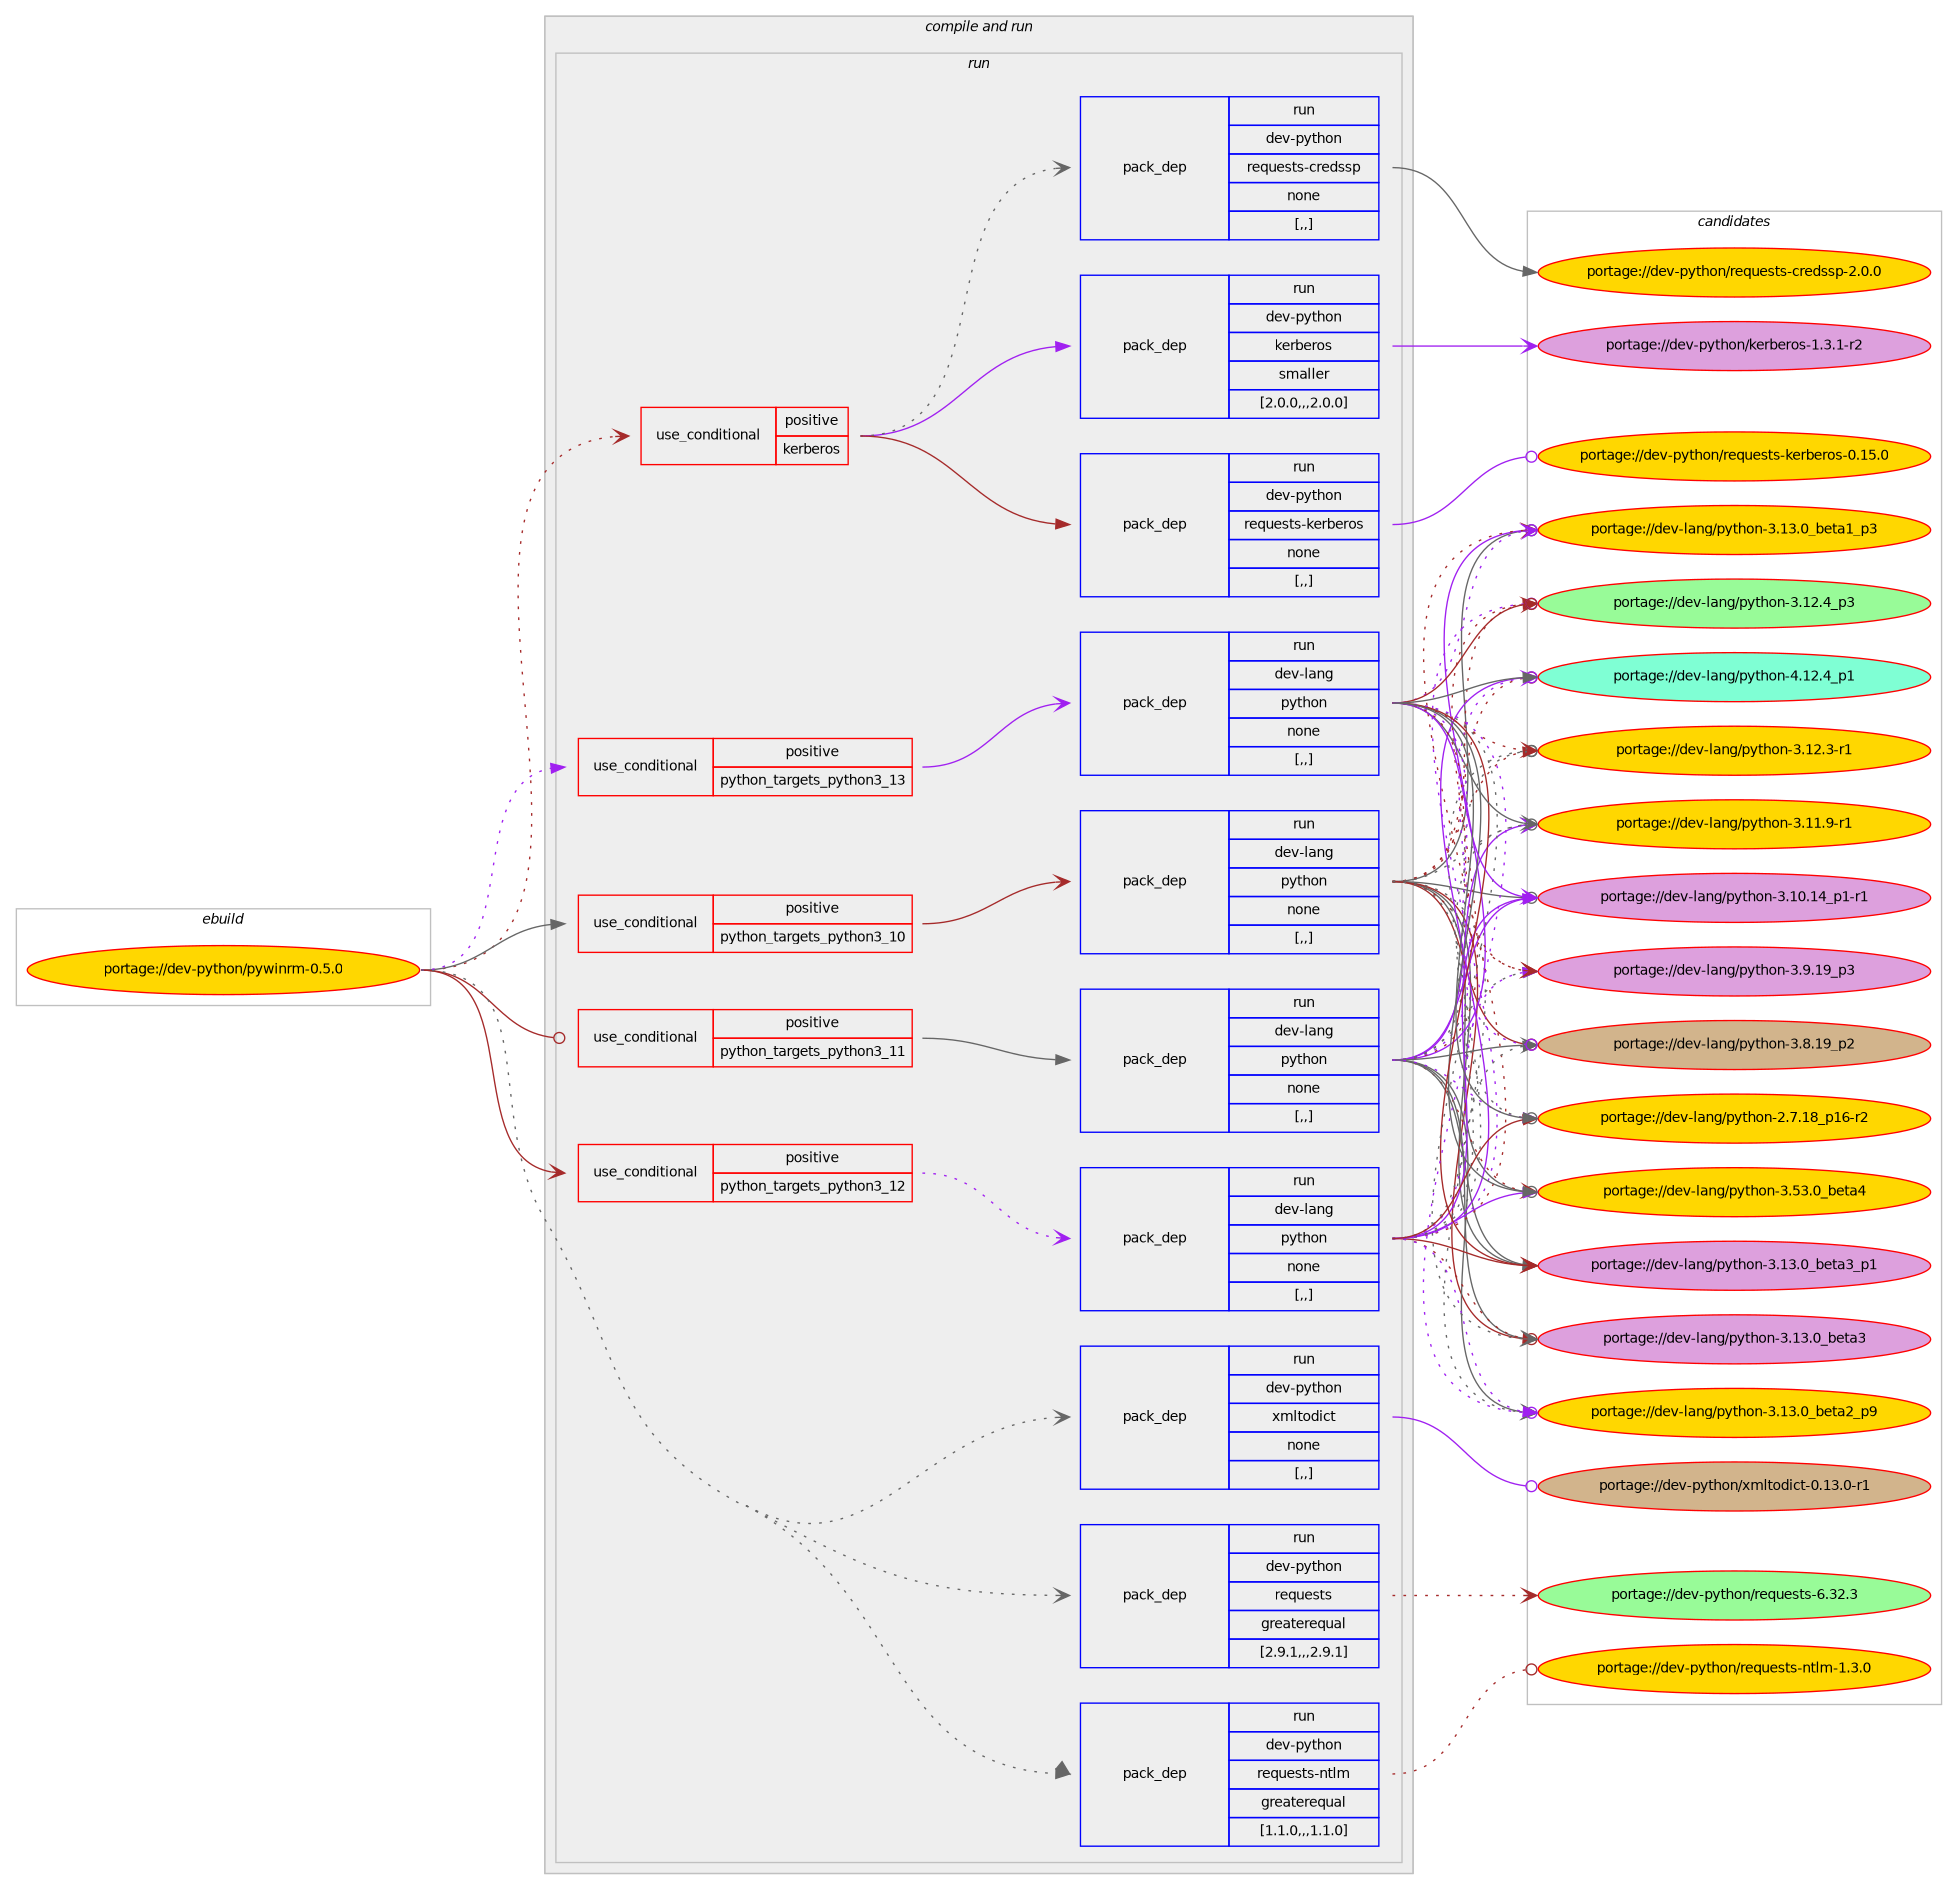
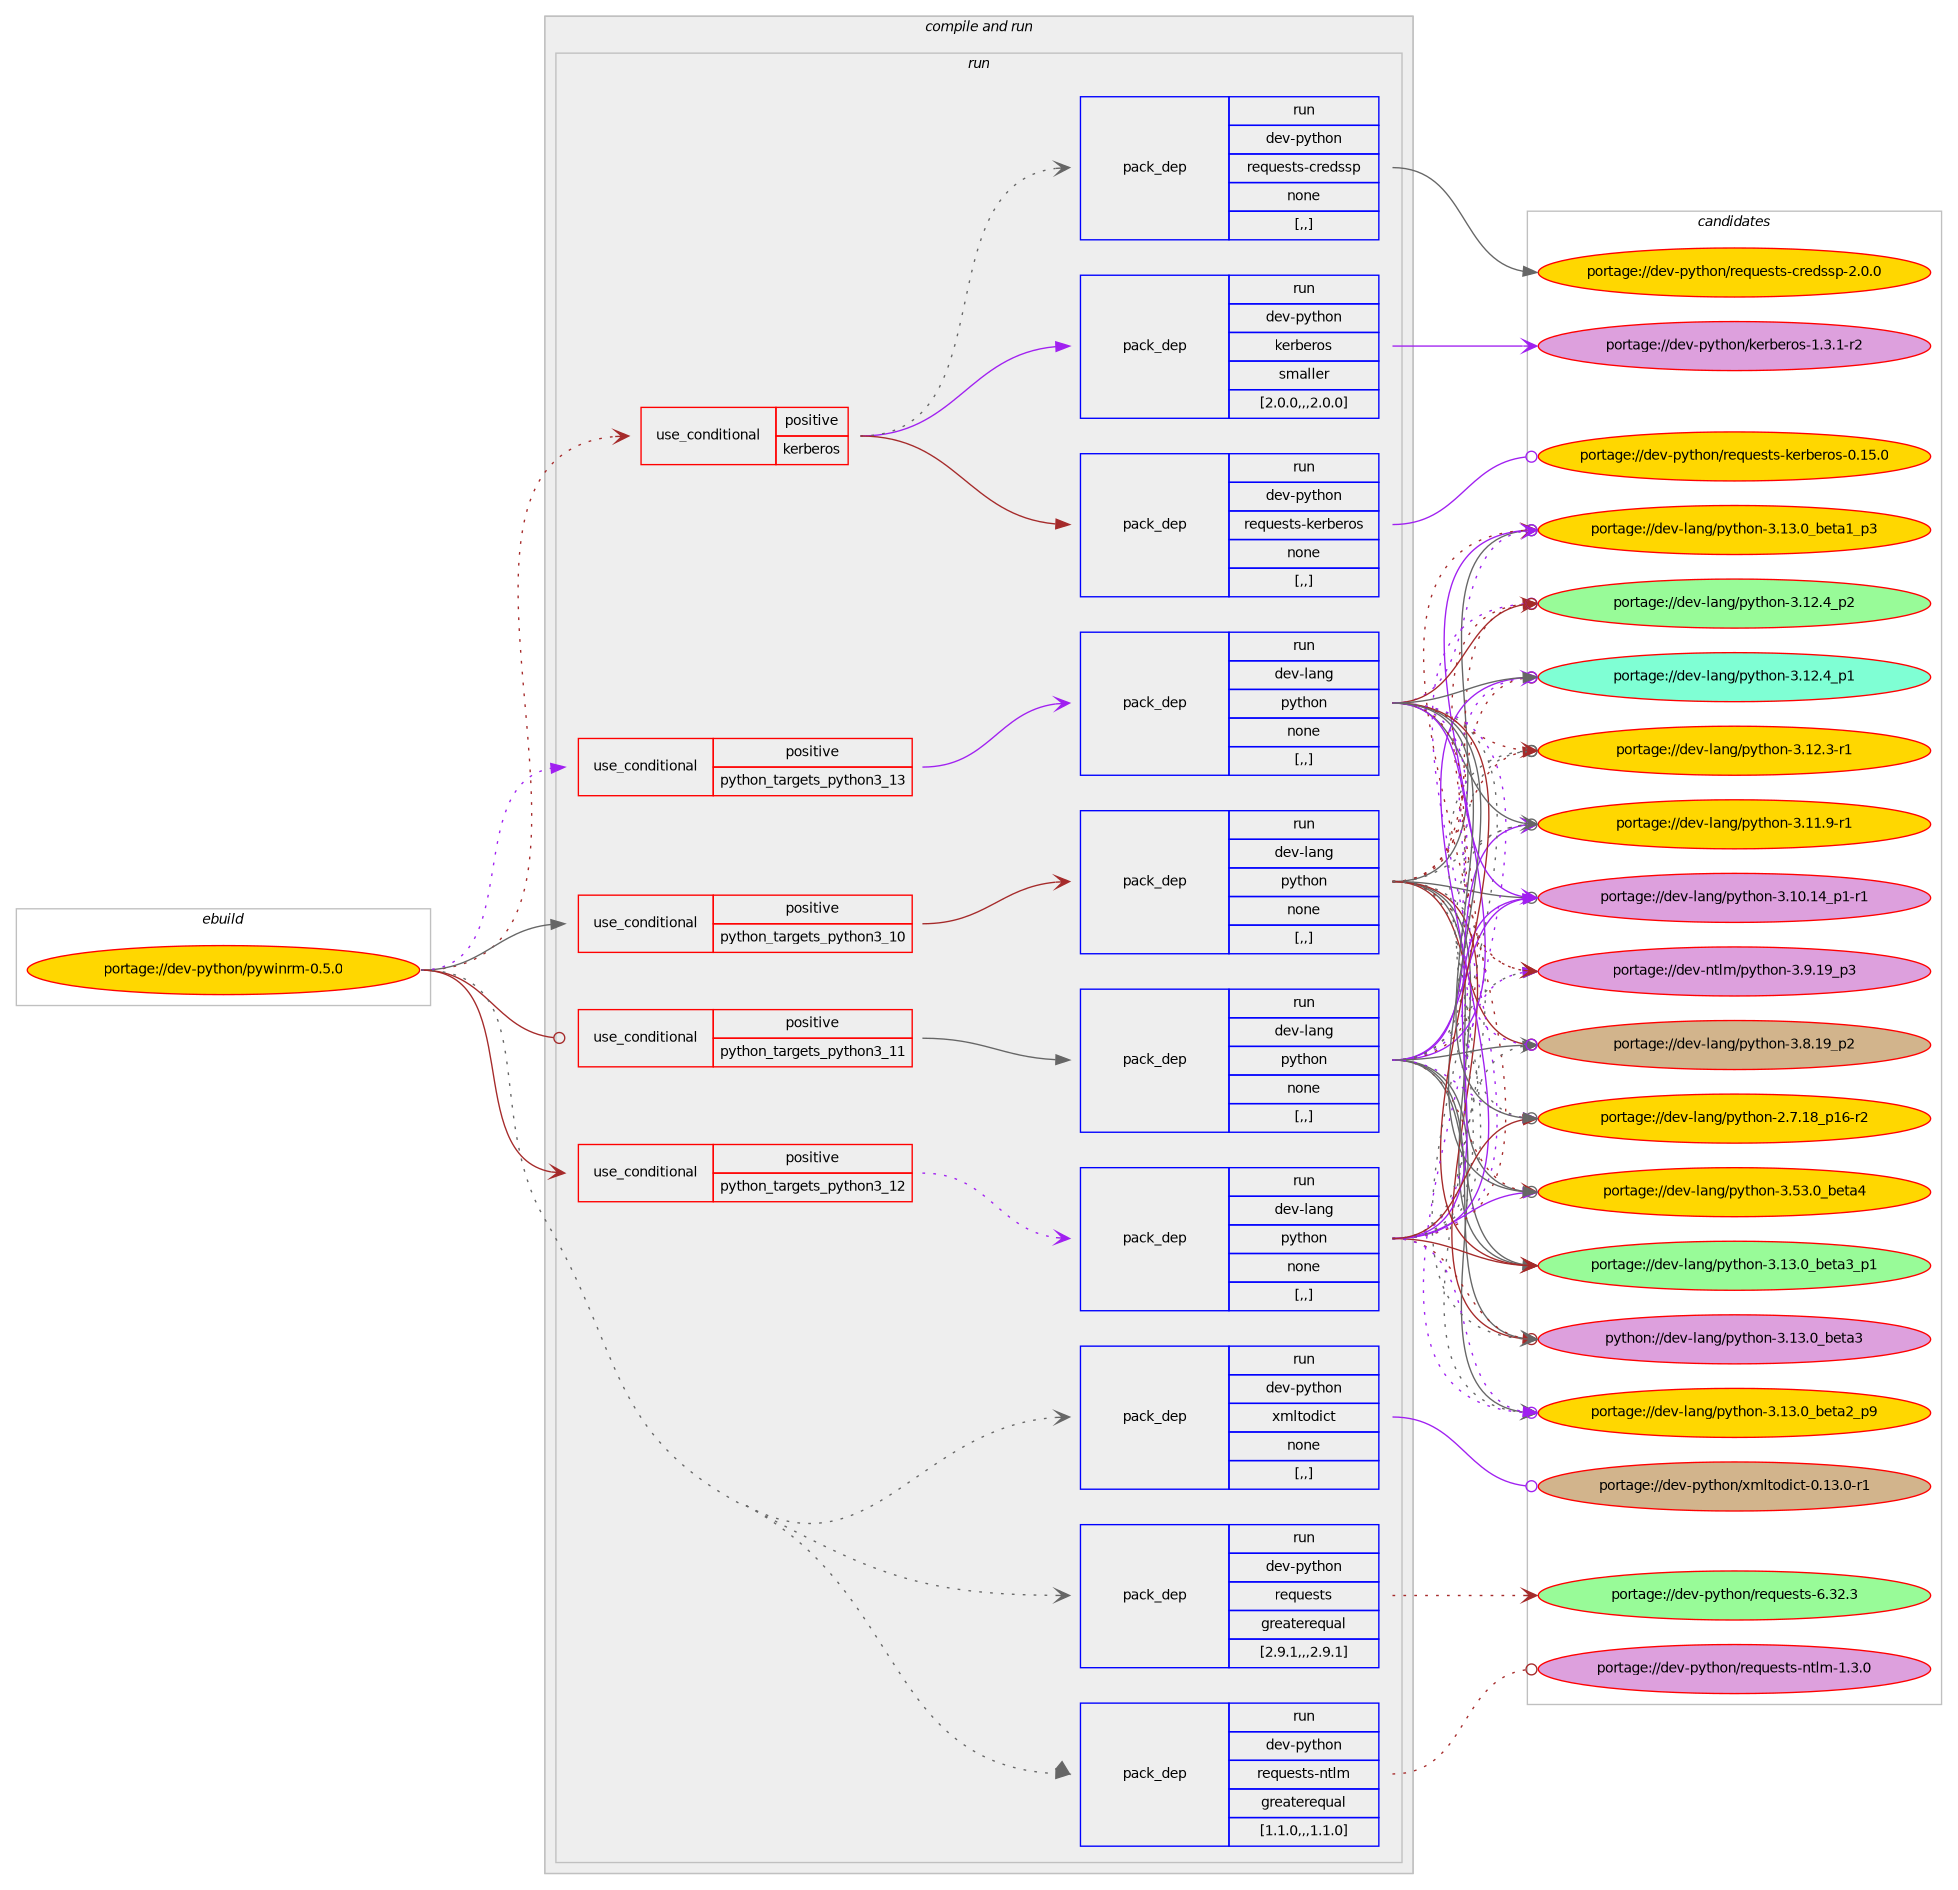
node "portage://dev-lang/python-3.12.4_p3": label "portage://dev-lang/python-3.12.4_p3" -> "portage://dev-lang/python-3.12.4_p2"
node "portage://dev-lang/python-4.12.4_p1": label "portage://dev-lang/python-4.12.4_p1" -> "portage://dev-lang/python-3.12.4_p1"
node "portage://dev-lang/python-3.9.19_p3": label "portage://dev-lang/python-3.9.19_p3" -> "portage://dev-ntlm/python-3.9.19_p3"
node "portage://dev-lang/python-3.13.0_beta3_p1": fillcolor plum -> palegreen
node "portage://dev-lang/python-3.13.0_beta3": label "portage://dev-lang/python-3.13.0_beta3" -> "python://dev-lang/python-3.13.0_beta3"
node "portage://dev-python/requests-ntlm-1.3.0": fillcolor gold -> plum
